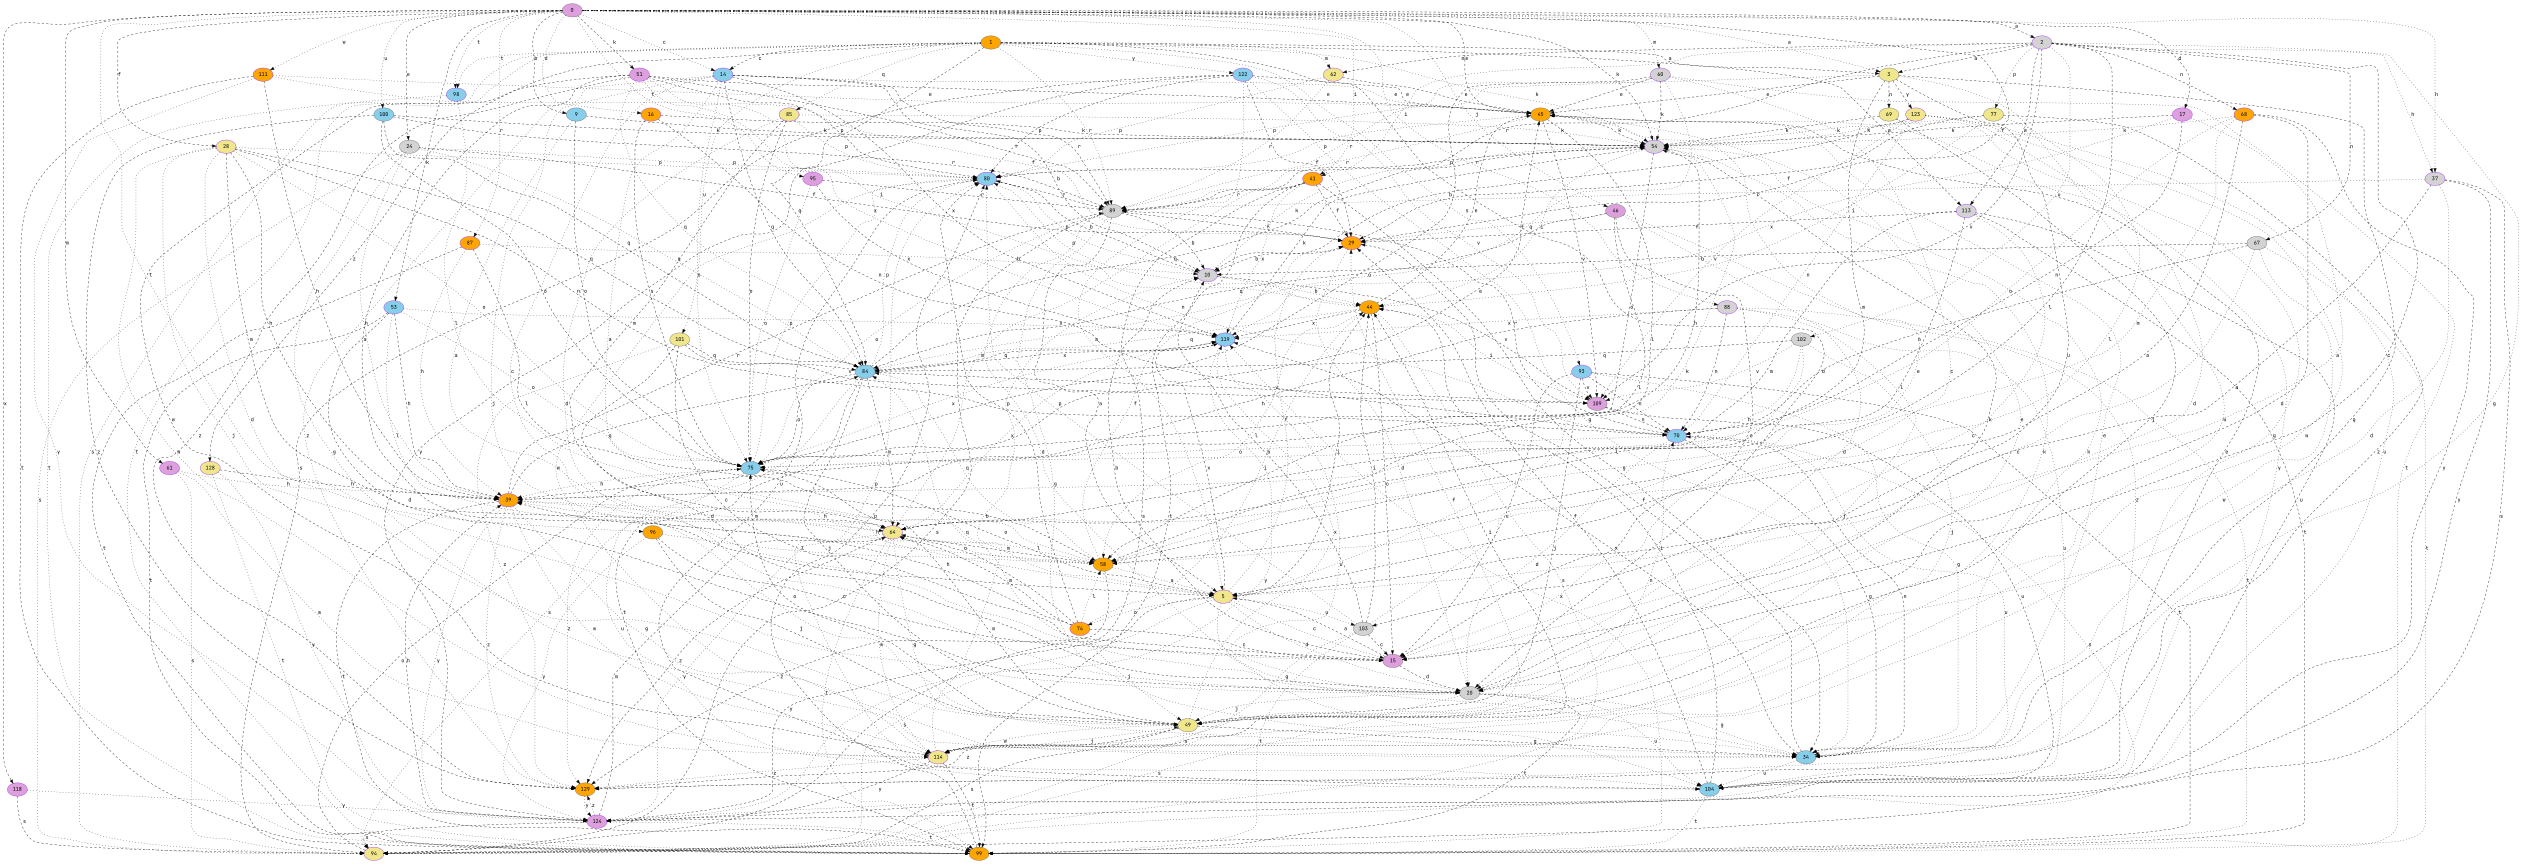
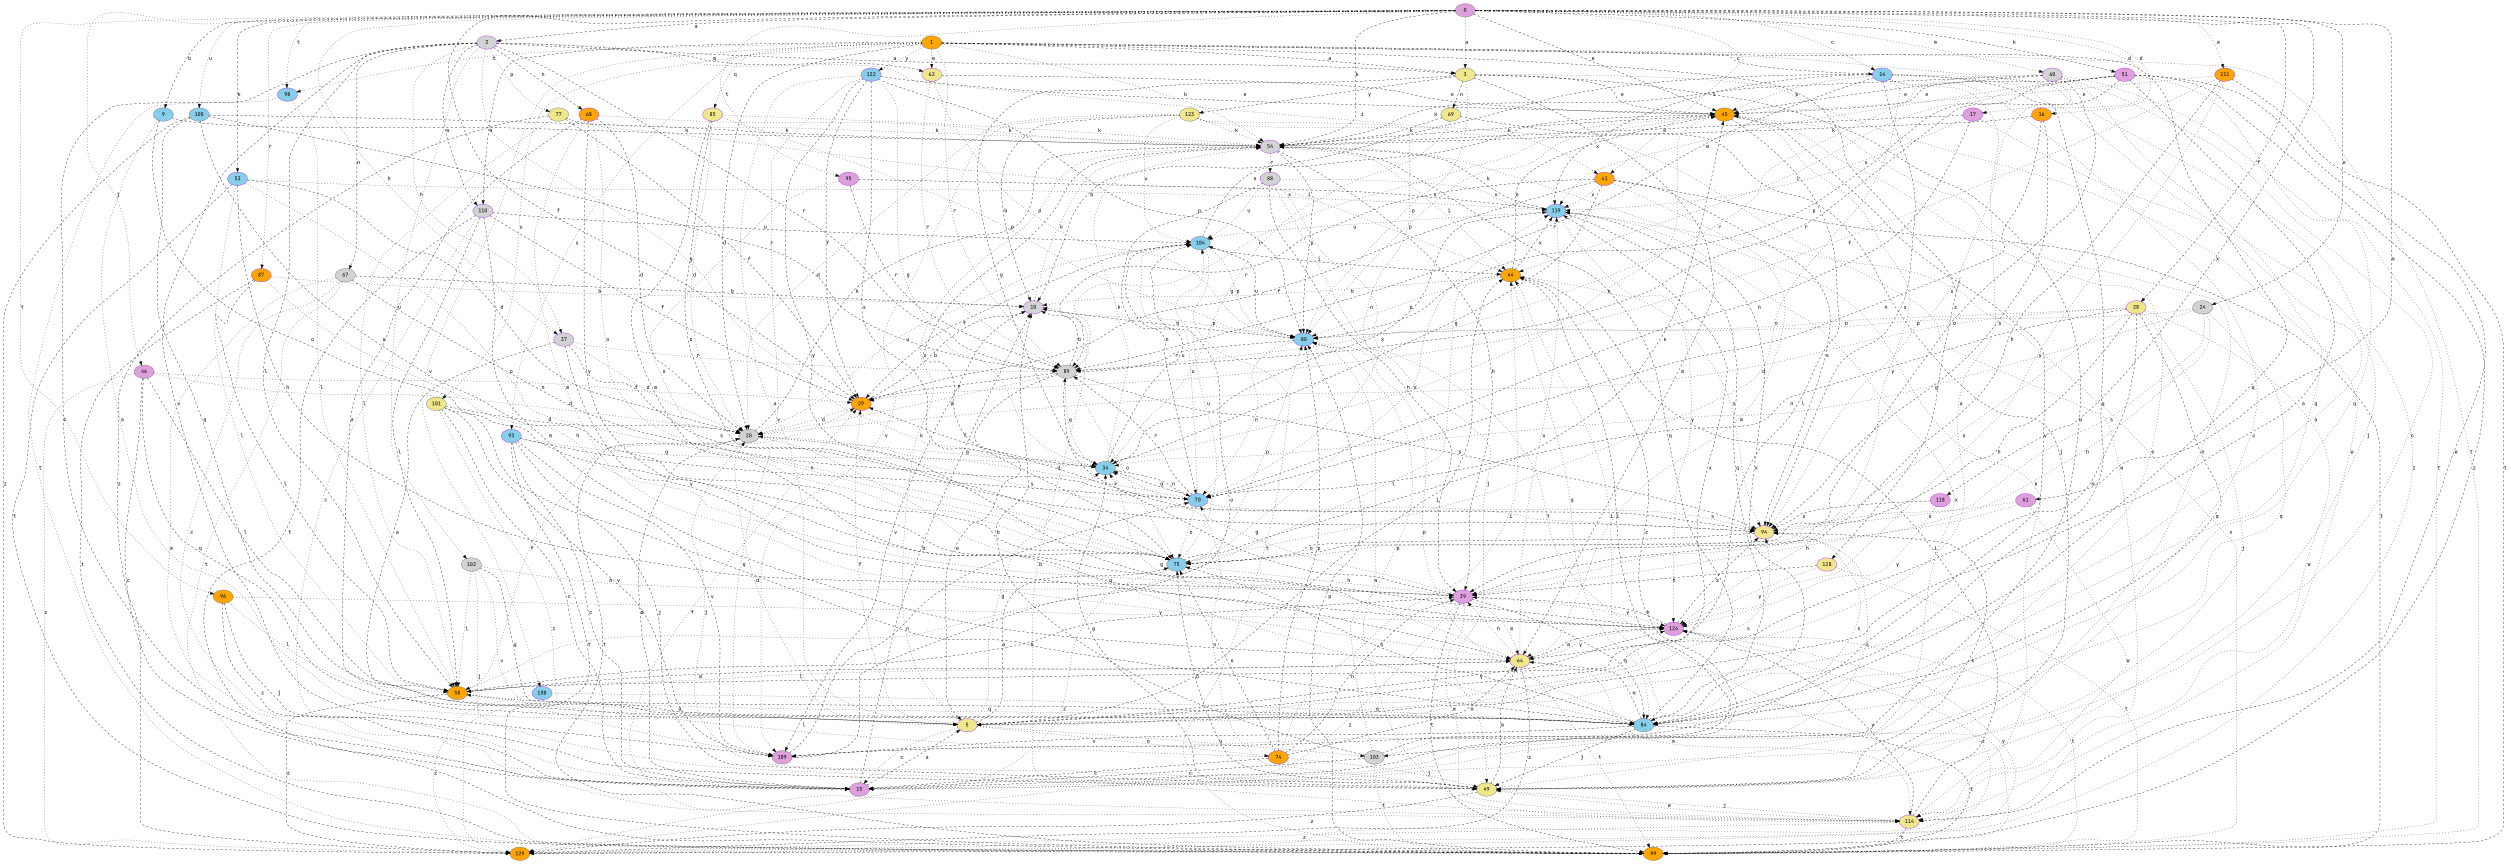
edge "0" -> "17": style dashed -> dotted
edge "0" -> "88": now "54" -> "88"
node "123": color purple -> gray40
edge "24" -> "29": removed, label "f"
edge "51" -> "119": label "x" -> "m"
node "113": label "113" -> "110"
edge "10" -> "44": reversed
edge "16" -> "75": now "16" -> "94"
edge "14" -> "94": added, label "s"
edge "103" -> "45": now "15" -> "45"
node "39": fillcolor orange -> plum
edge "58" -> "39": style dotted -> dashed
node "108": added
edge "34" -> "104": style dotted -> dashed
